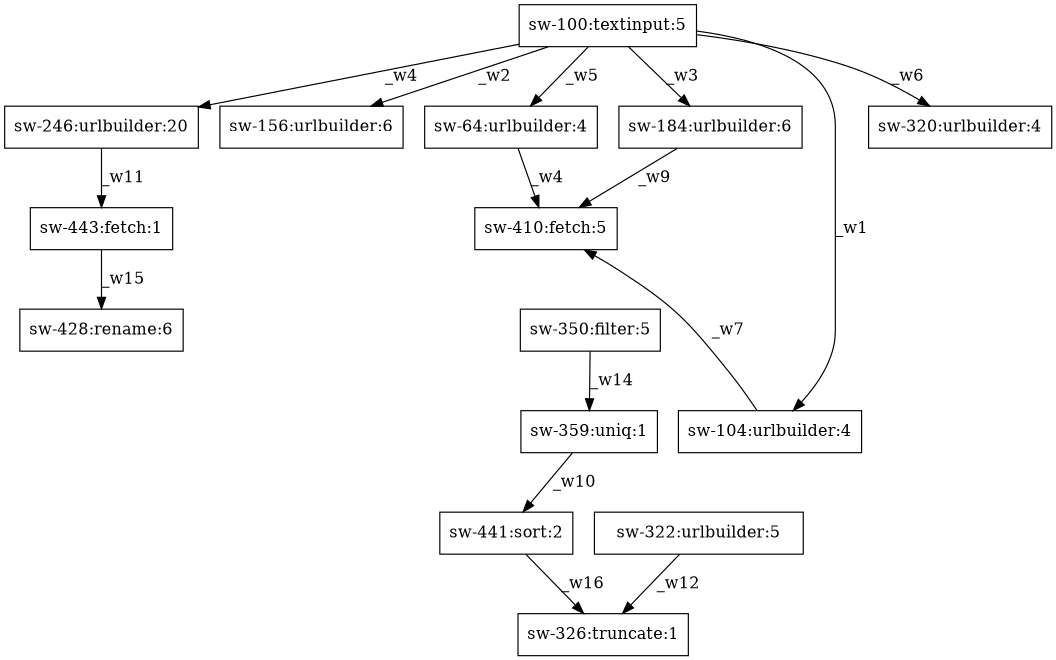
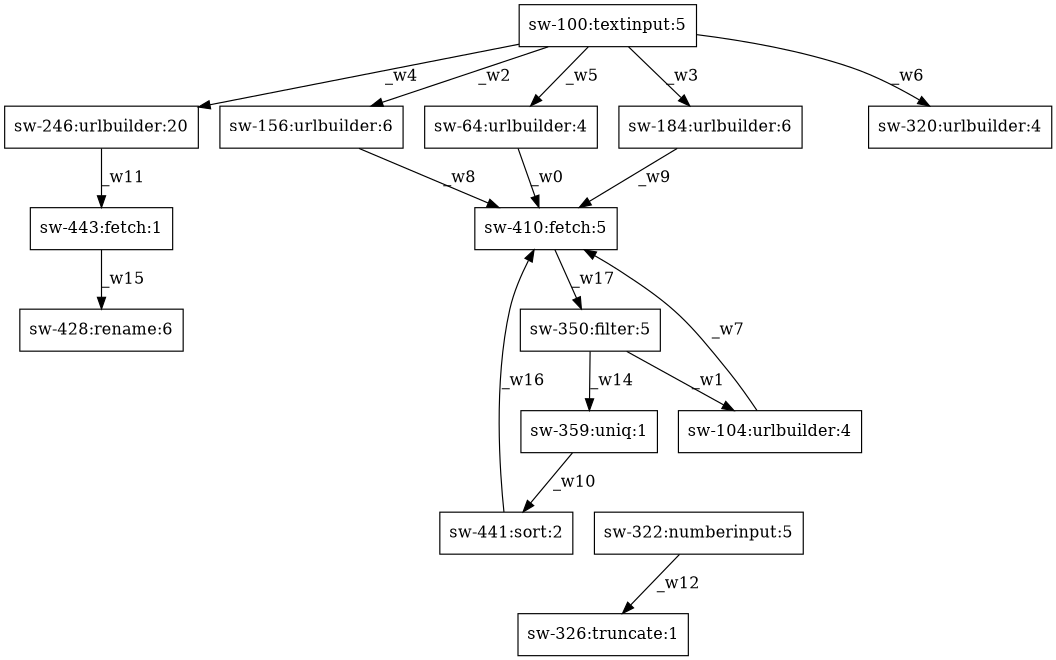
edge "sw-156:urlbuilder:6" -> "sw-410:fetch:5": added, label "_w8"
edge "sw-100:textinput:5" -> "sw-104:urlbuilder:4": now "sw-350:filter:5" -> "sw-104:urlbuilder:4"
edge "sw-64:urlbuilder:4" -> "sw-410:fetch:5": label "_w4" -> "_w0"
edge "sw-410:fetch:5" -> "sw-350:filter:5": added, label "_w17"
node "sw-322:urlbuilder:5": label "sw-322:urlbuilder:5" -> "sw-322:numberinput:5"
edge "sw-441:sort:2" -> "sw-326:truncate:1": now "sw-441:sort:2" -> "sw-410:fetch:5"
